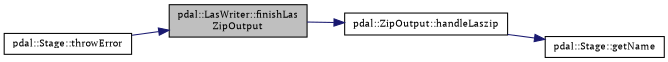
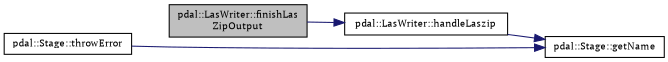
node "pdal::ZipOutput::handleLaszip": label "pdal::ZipOutput::handleLaszip" -> "pdal::LasWriter::handleLaszip"
edge "pdal::Stage::throwError" -> "pdal::LasWriter::finishLas ZipOutput": now "pdal::Stage::throwError" -> "pdal::Stage::getName"
